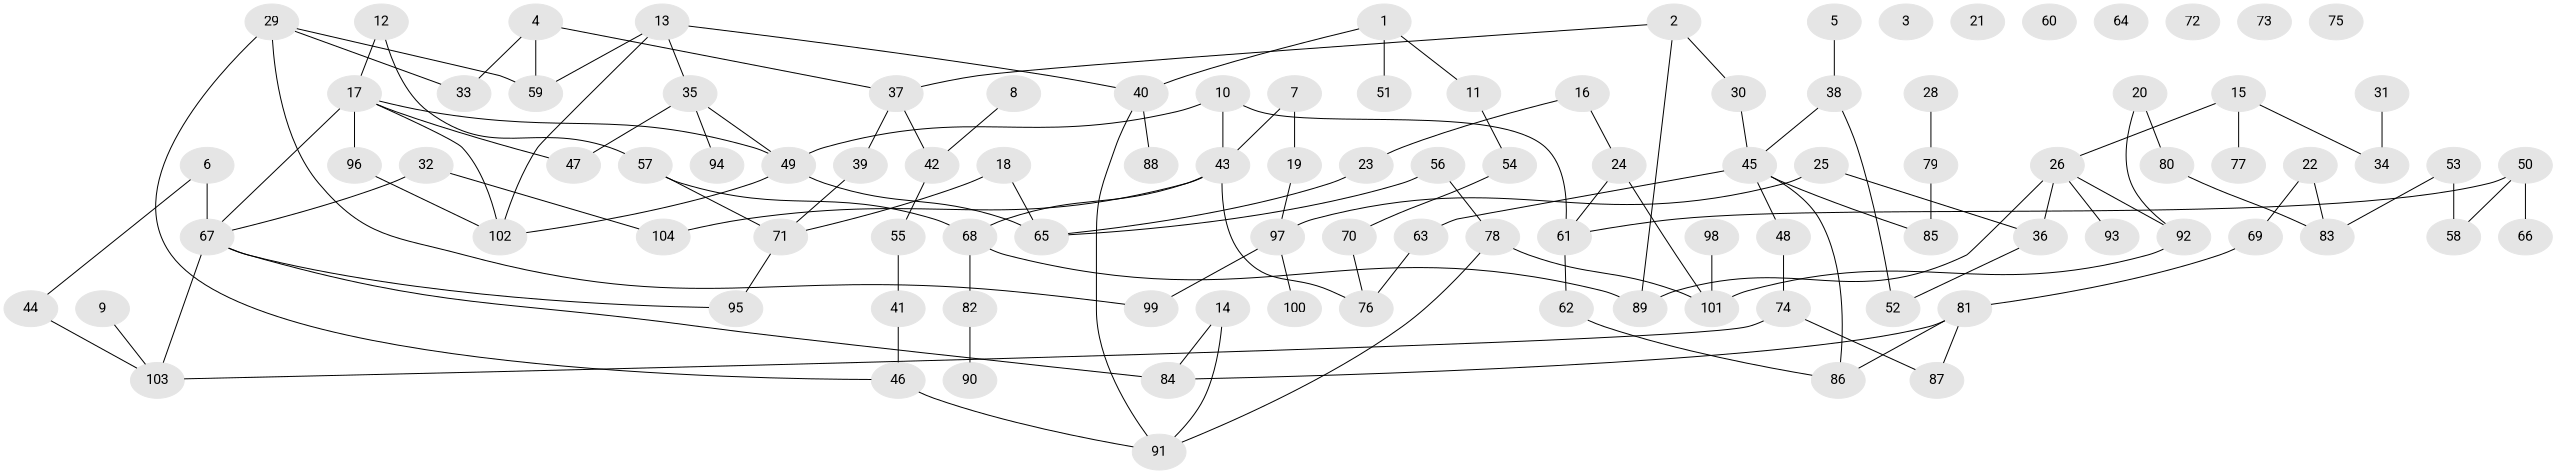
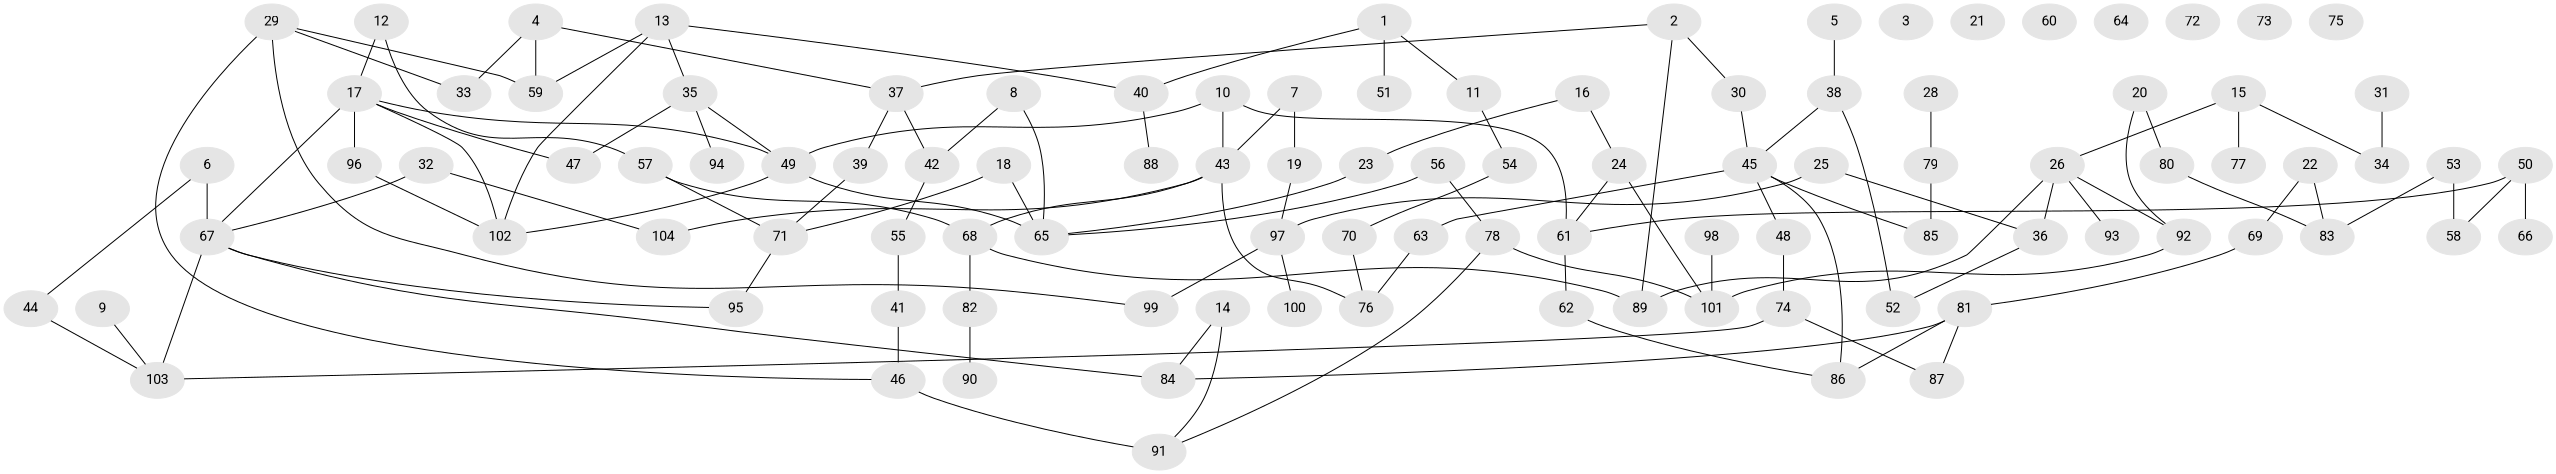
edge "8" -- "65": added
edge "40" -- "91": removed
